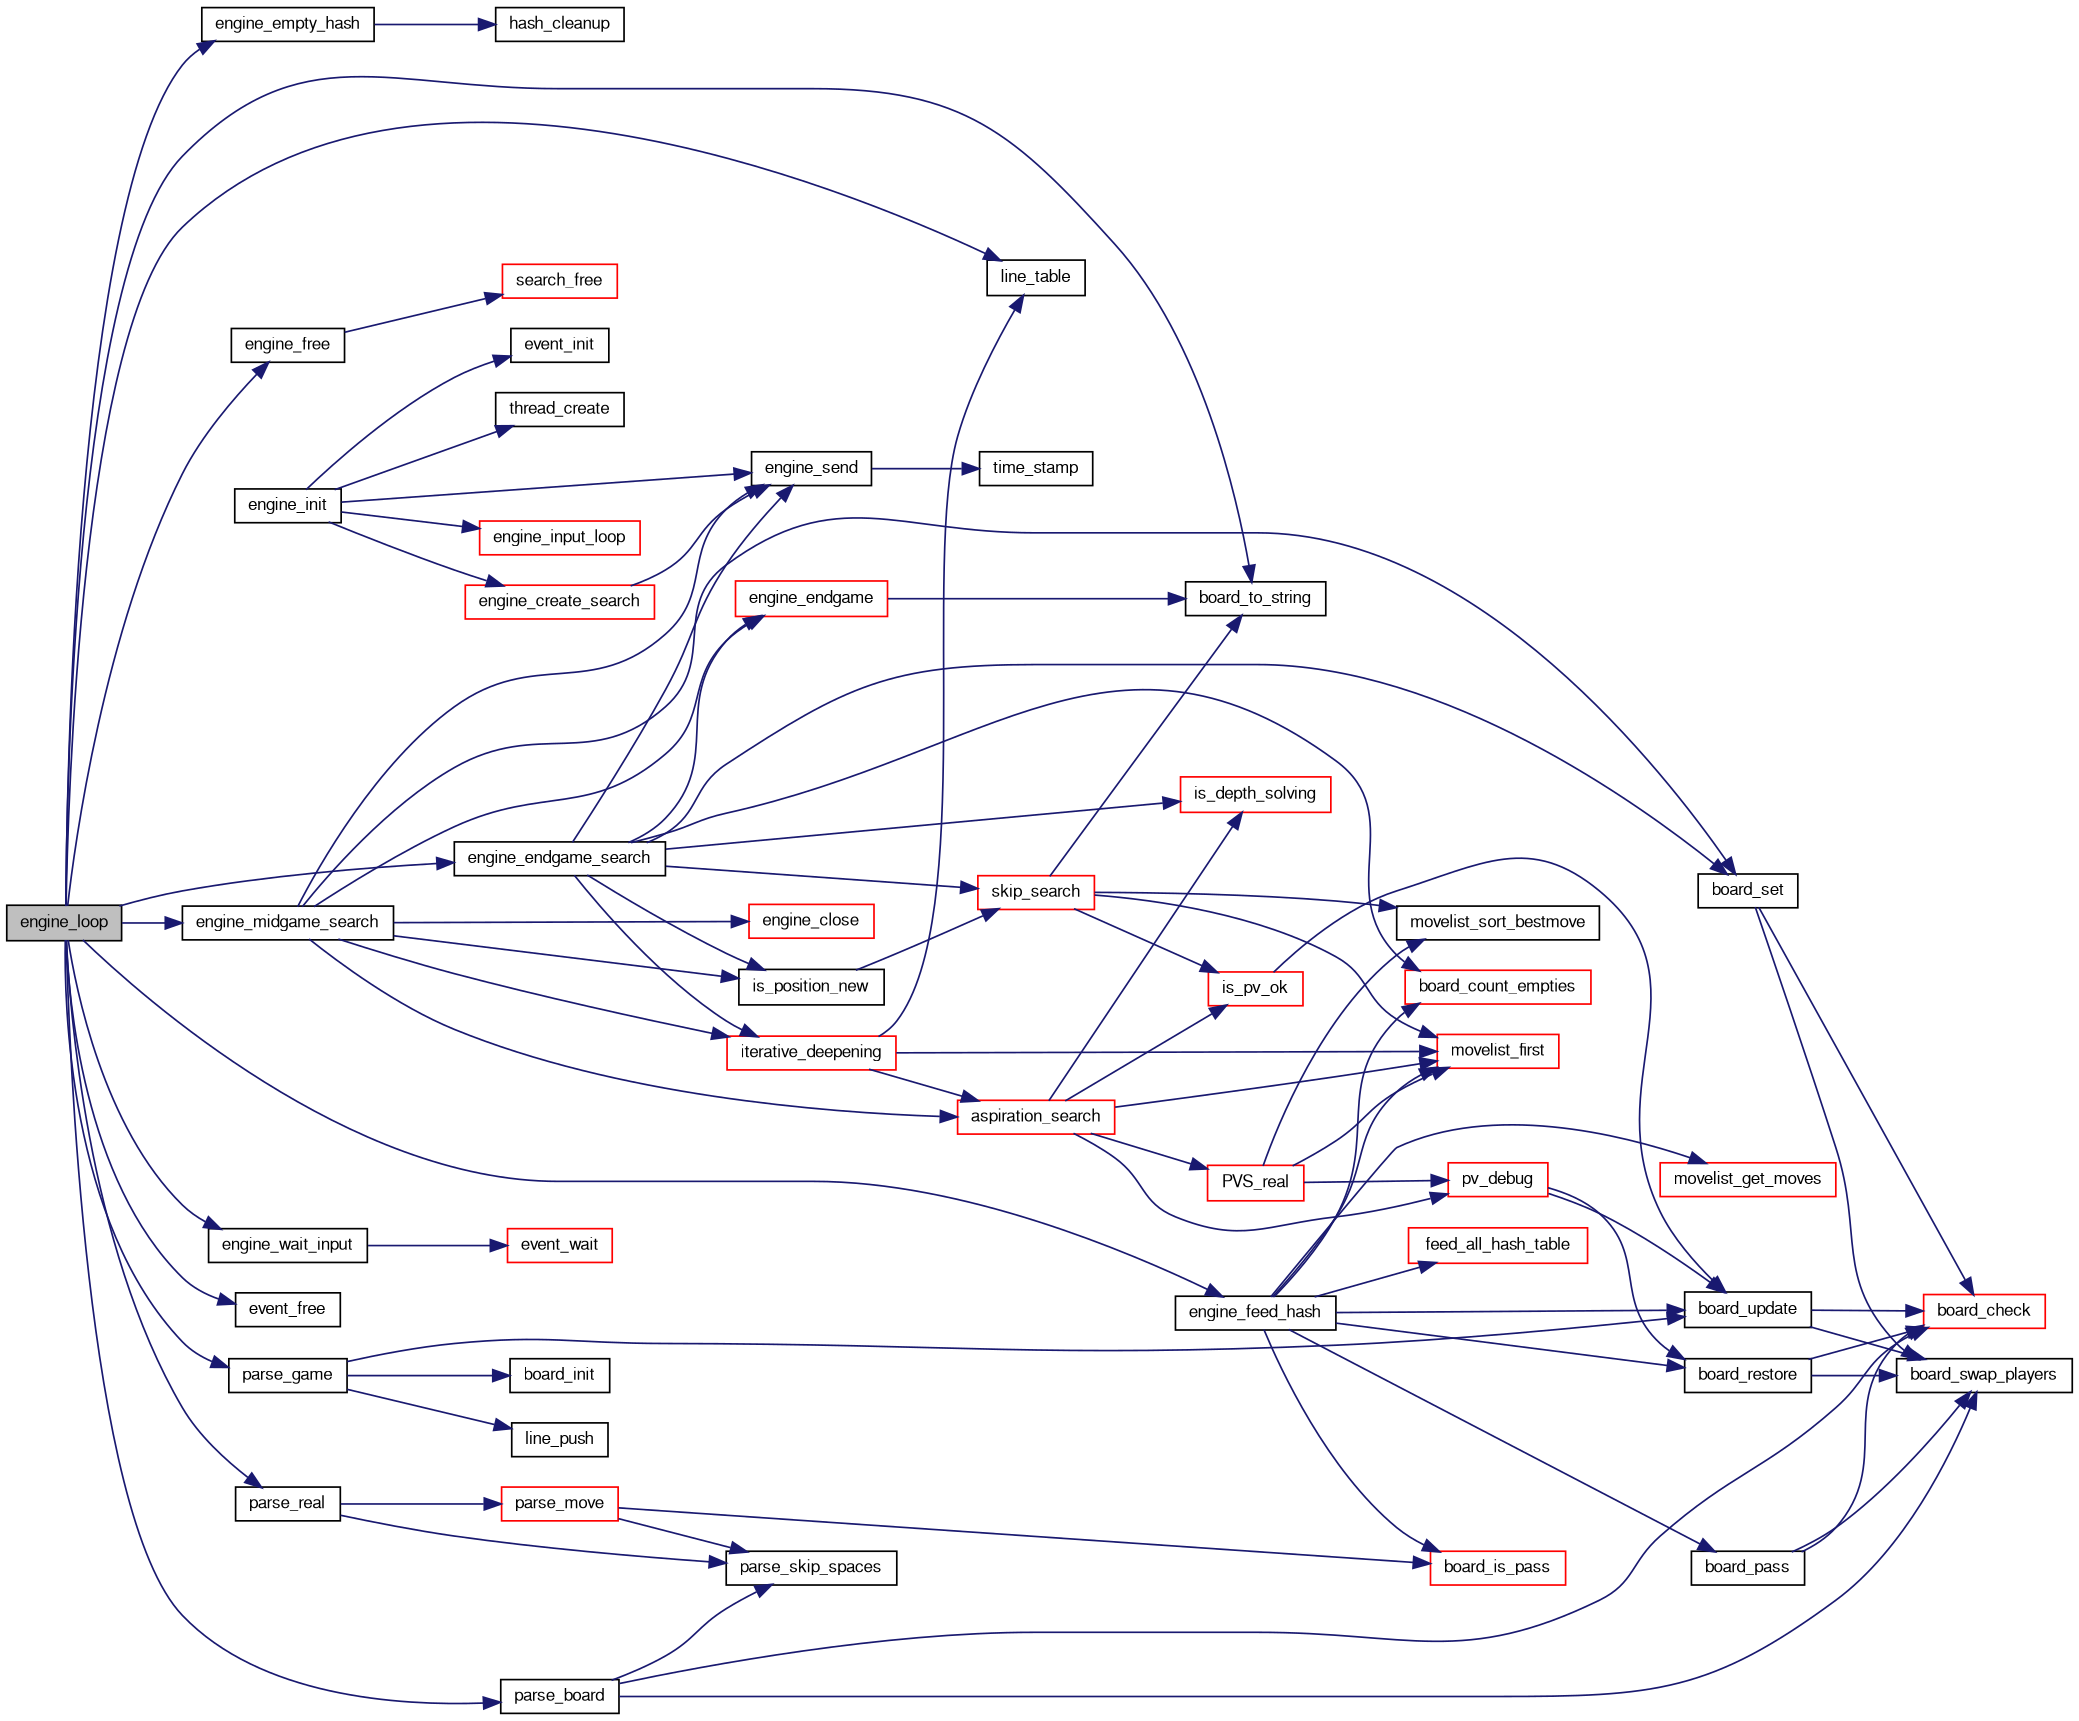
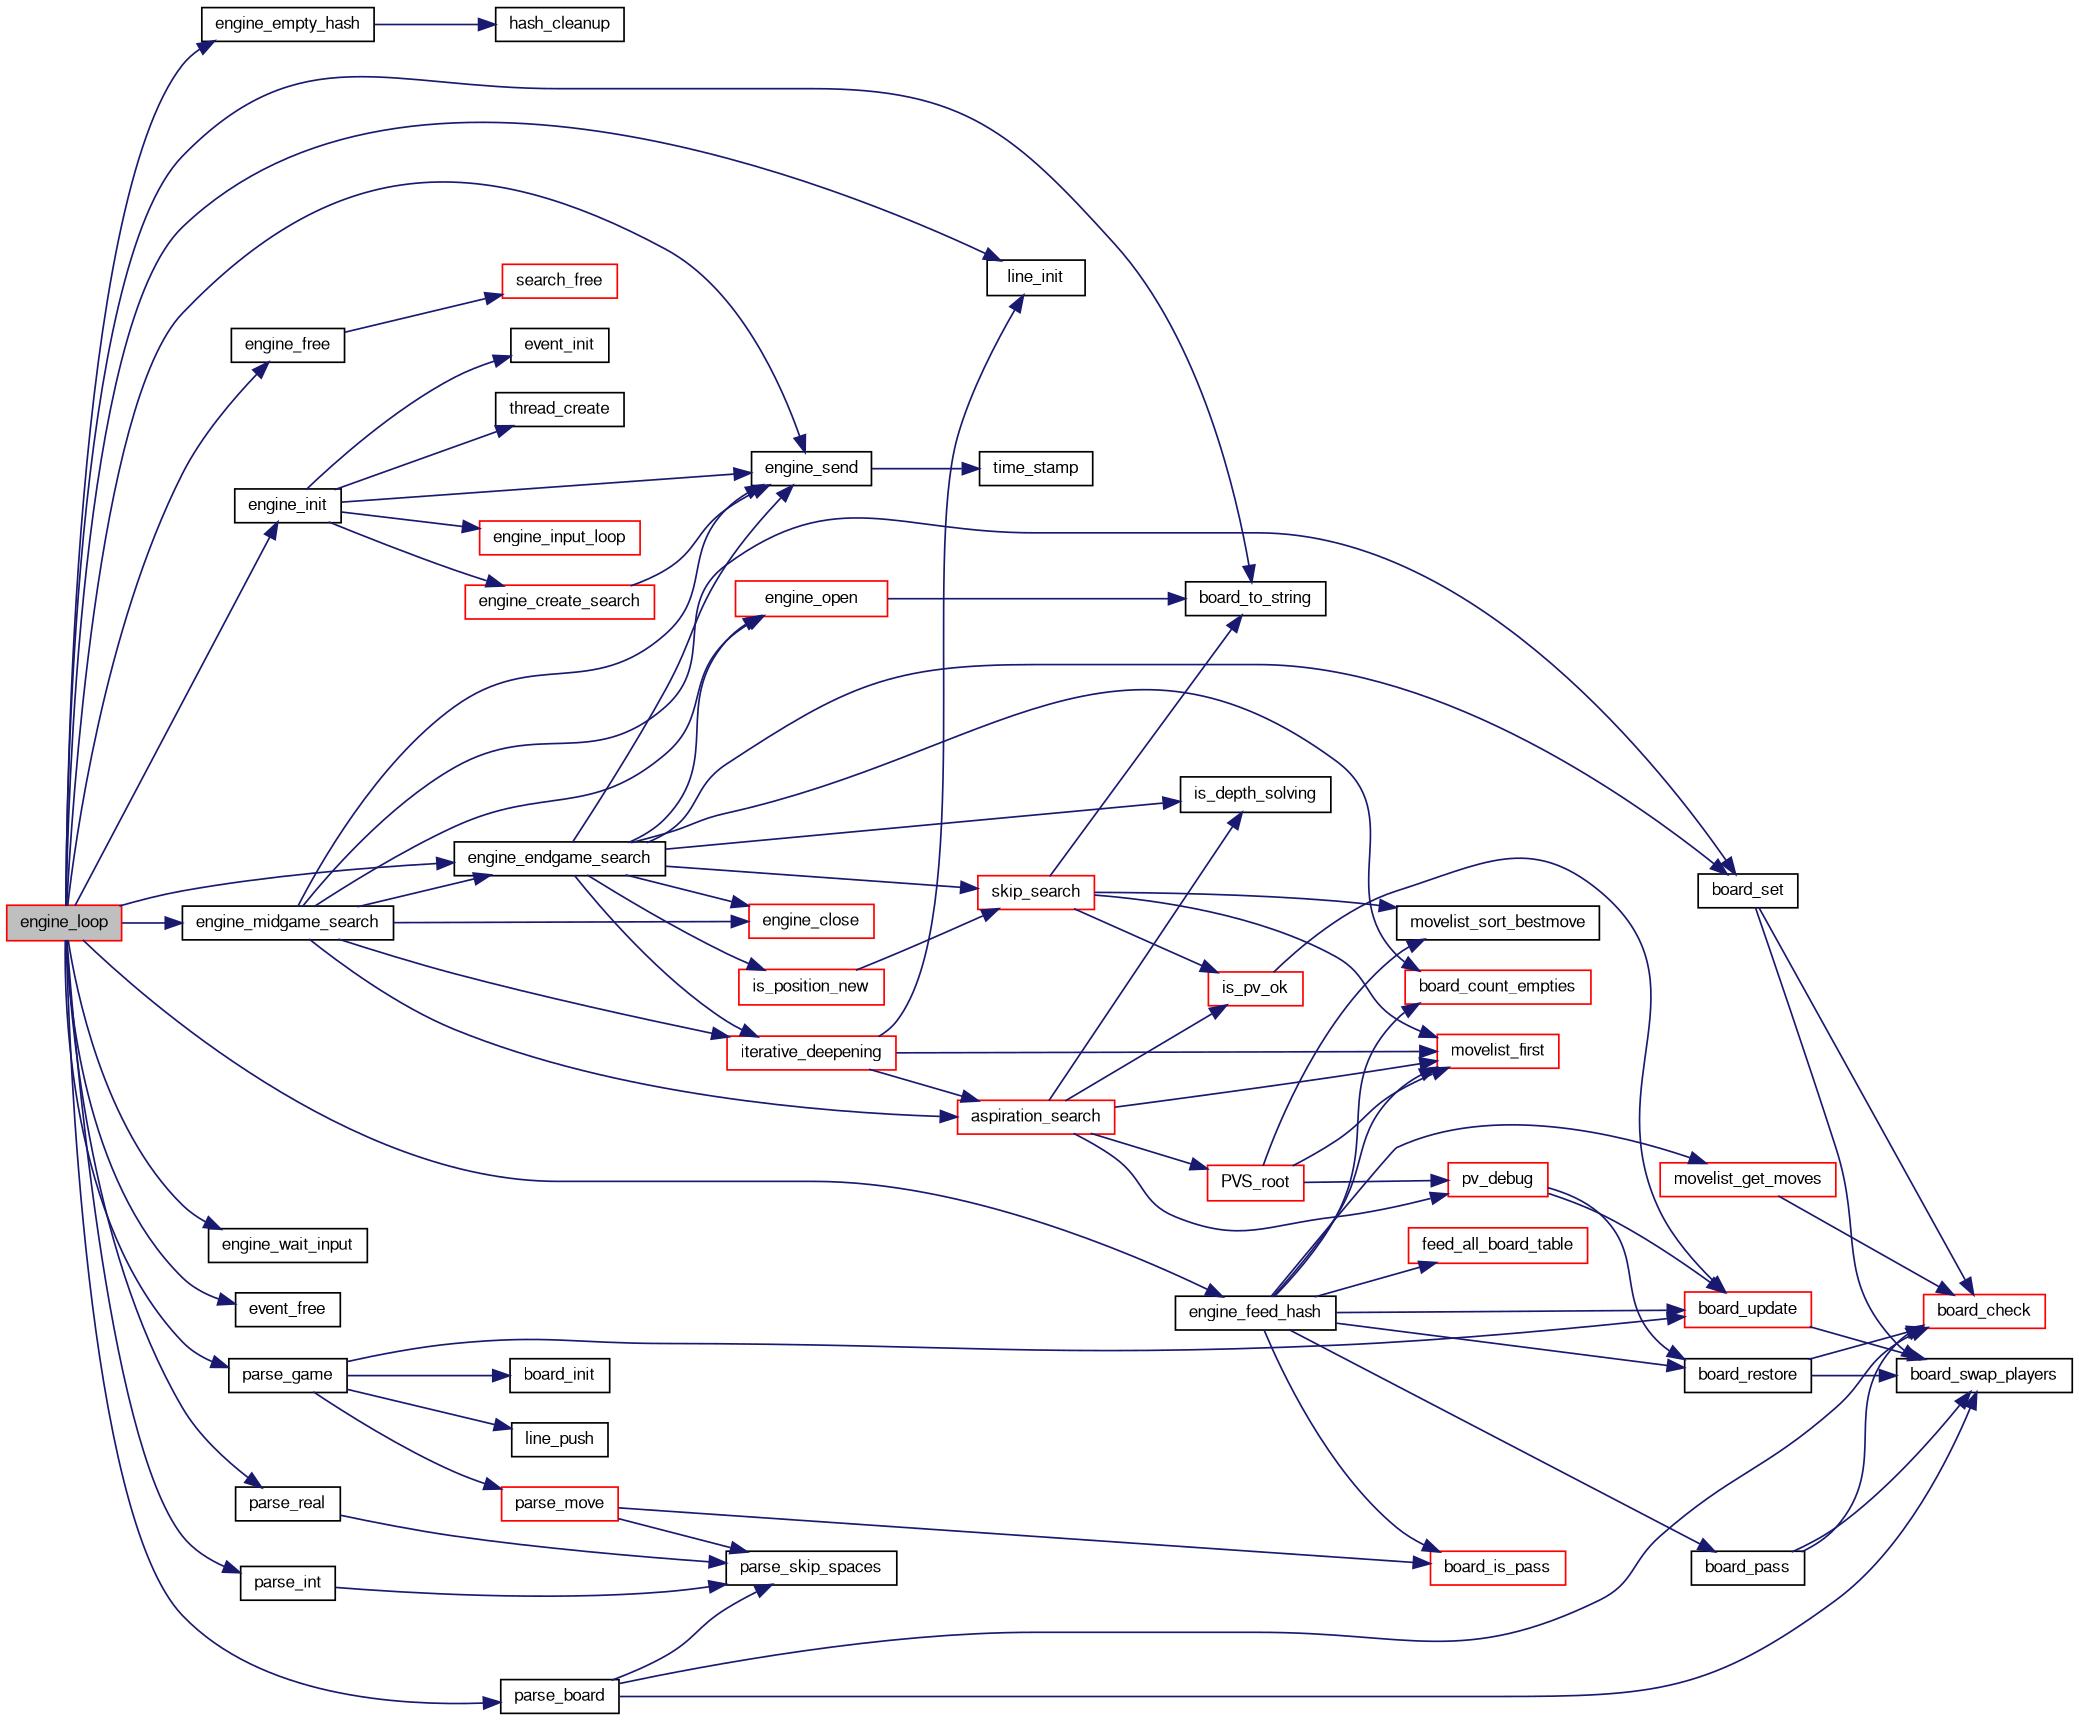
edge "engine_loop" -> "engine_send": added
node "line_table": label "line_table" -> "line_init"
node "engine_endgame": label "engine_endgame" -> "engine_open"
edge "engine_loop" -> "engine_init": added
node "is_depth_solving": color red -> black
edge "engine_endgame_search" -> "engine_close": added
node "engine_loop": color black -> red
edge "engine_midgame_search" -> "is_position_new": now "engine_midgame_search" -> "engine_endgame_search"
node "is_position_new": color black -> red
node "PVS_real": label "PVS_real" -> "PVS_root"
node "event_wait": removed
node "feed_all_hash_table": label "feed_all_hash_table" -> "feed_all_board_table"
node "board_update": color black -> red
edge "board_update" -> "board_check": now "movelist_get_moves" -> "board_check"
edge "parse_real" -> "parse_move": now "parse_game" -> "parse_move"
node "parse_int": added
